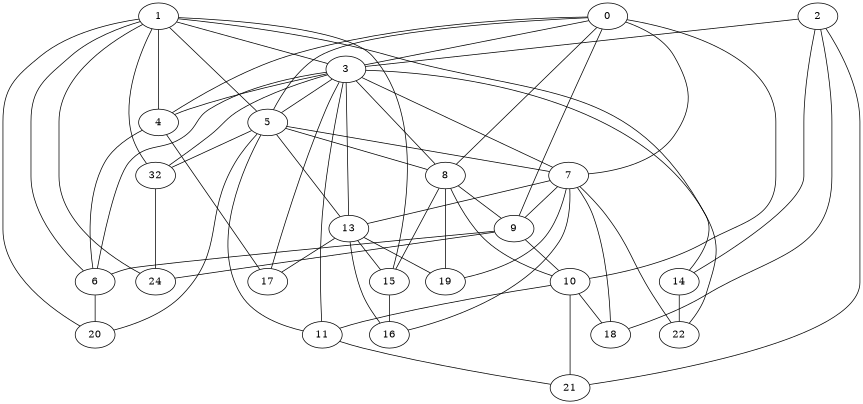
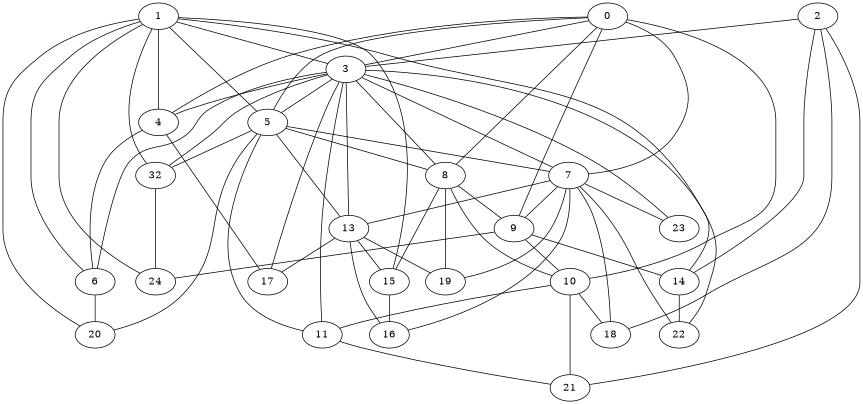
node "23": added
edge "9" -- "6": now "9" -- "14"
